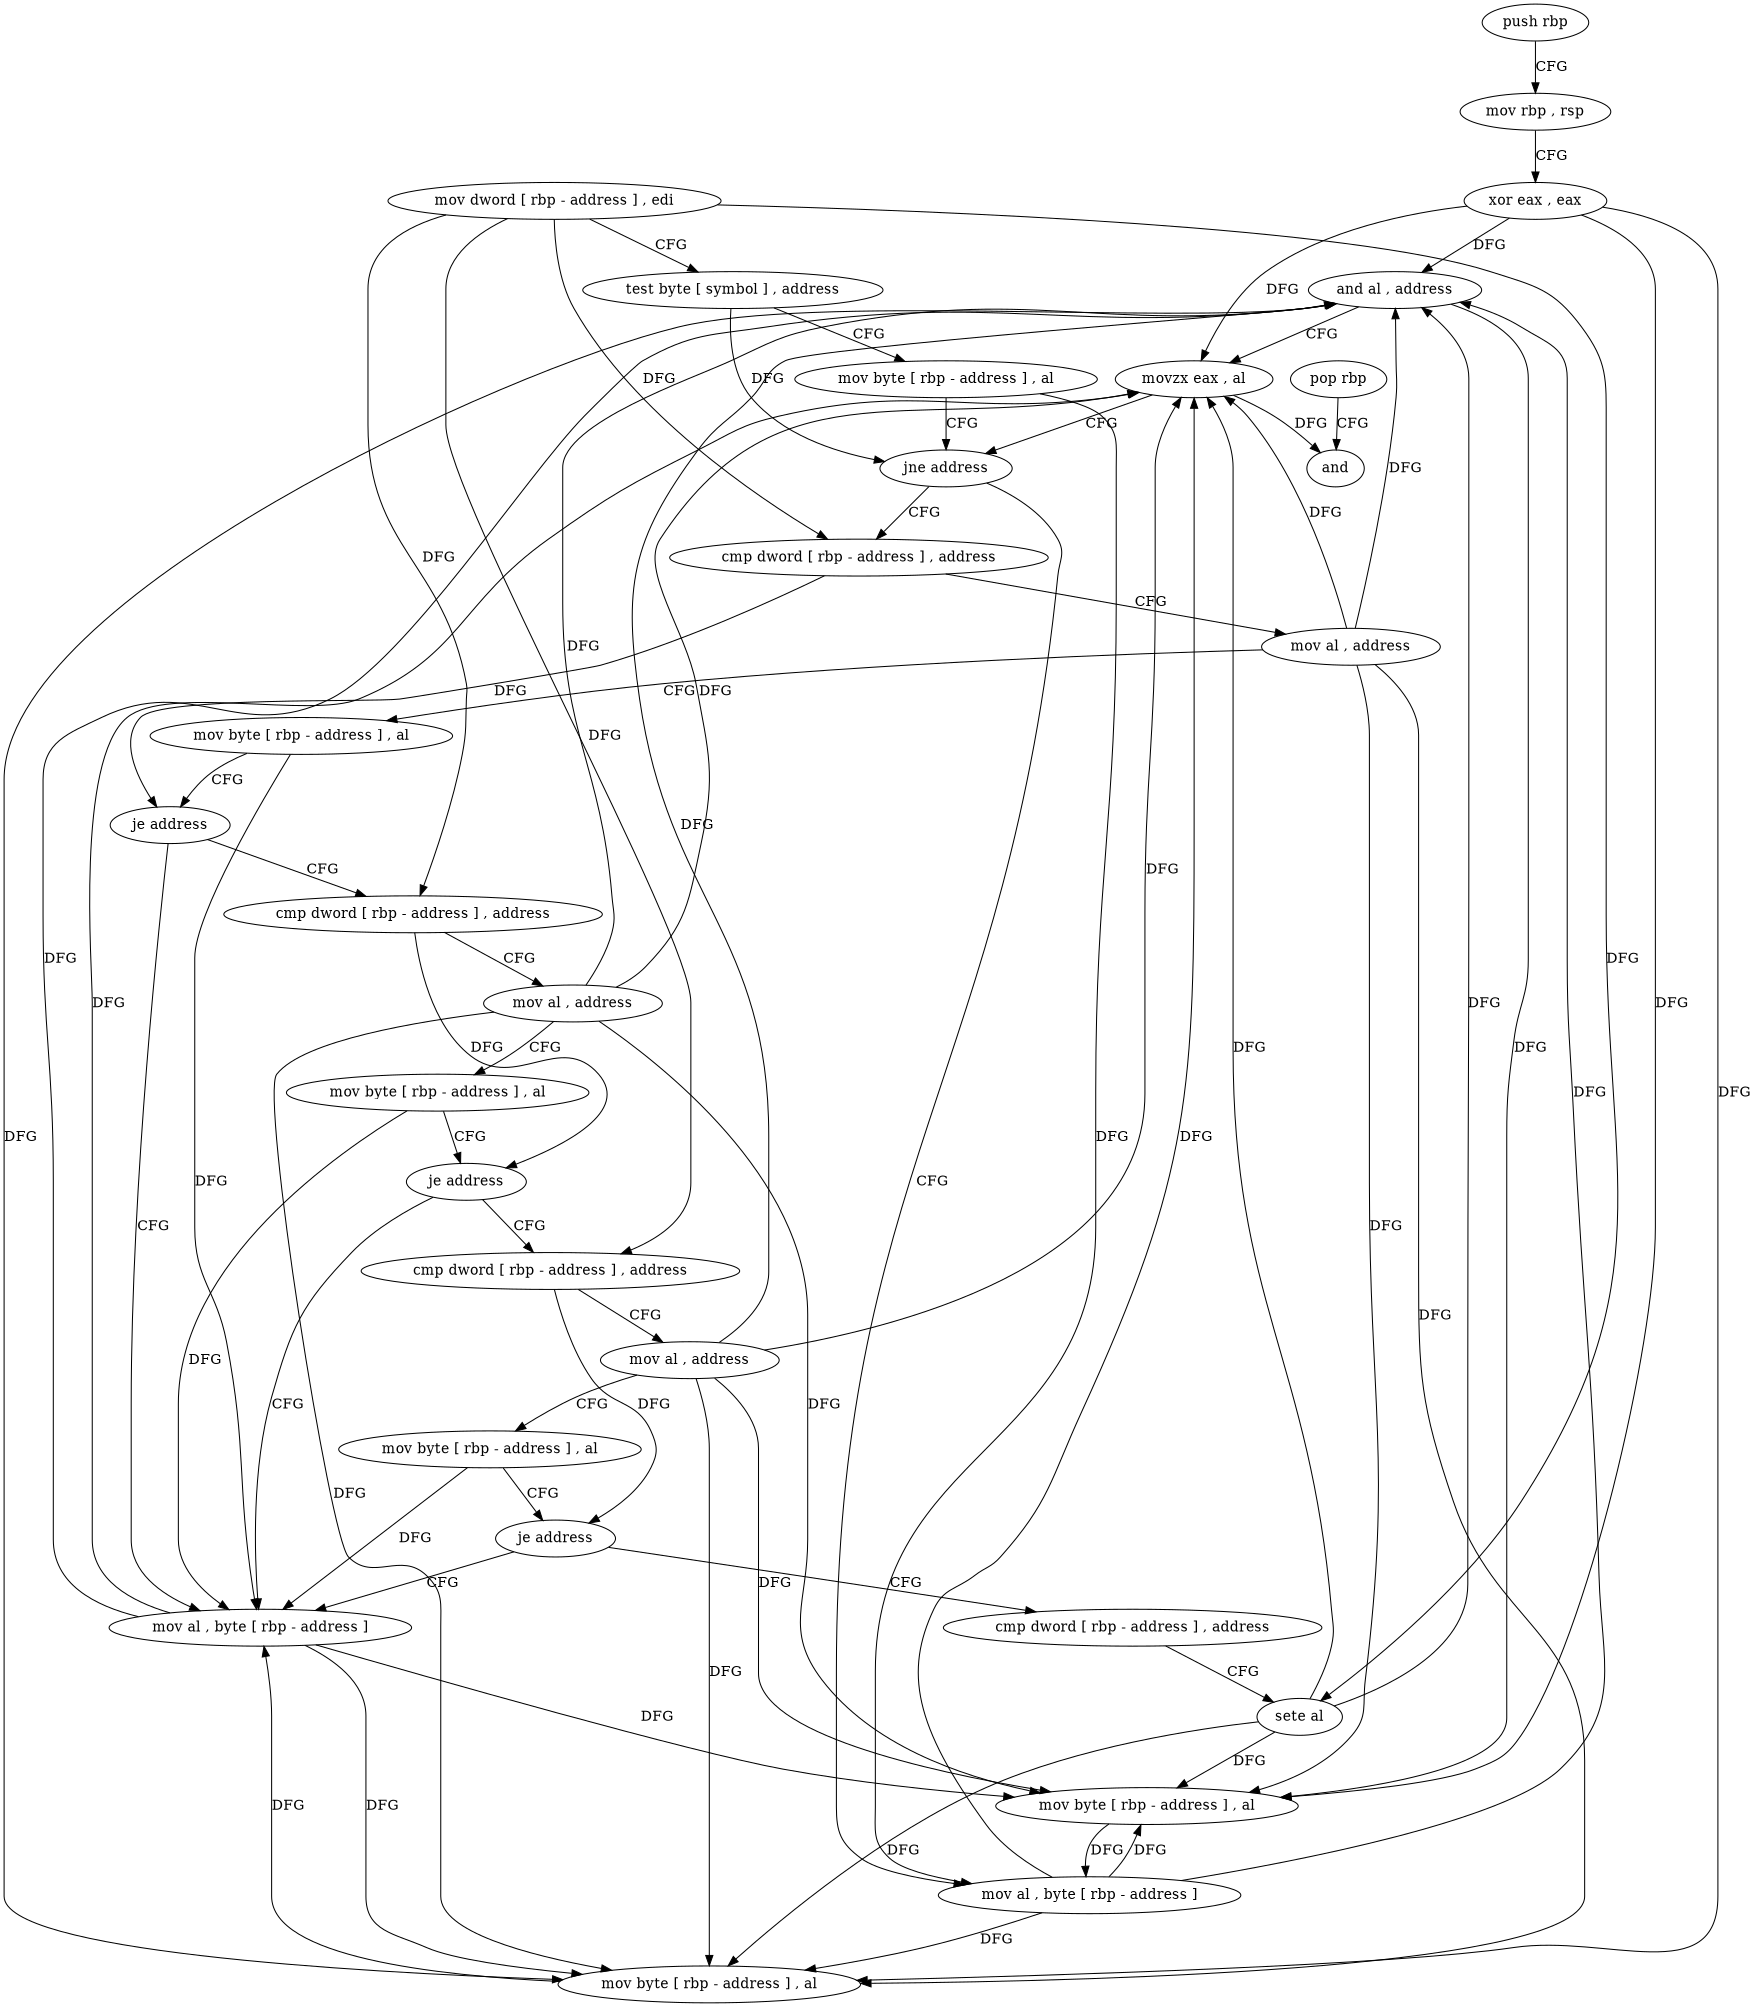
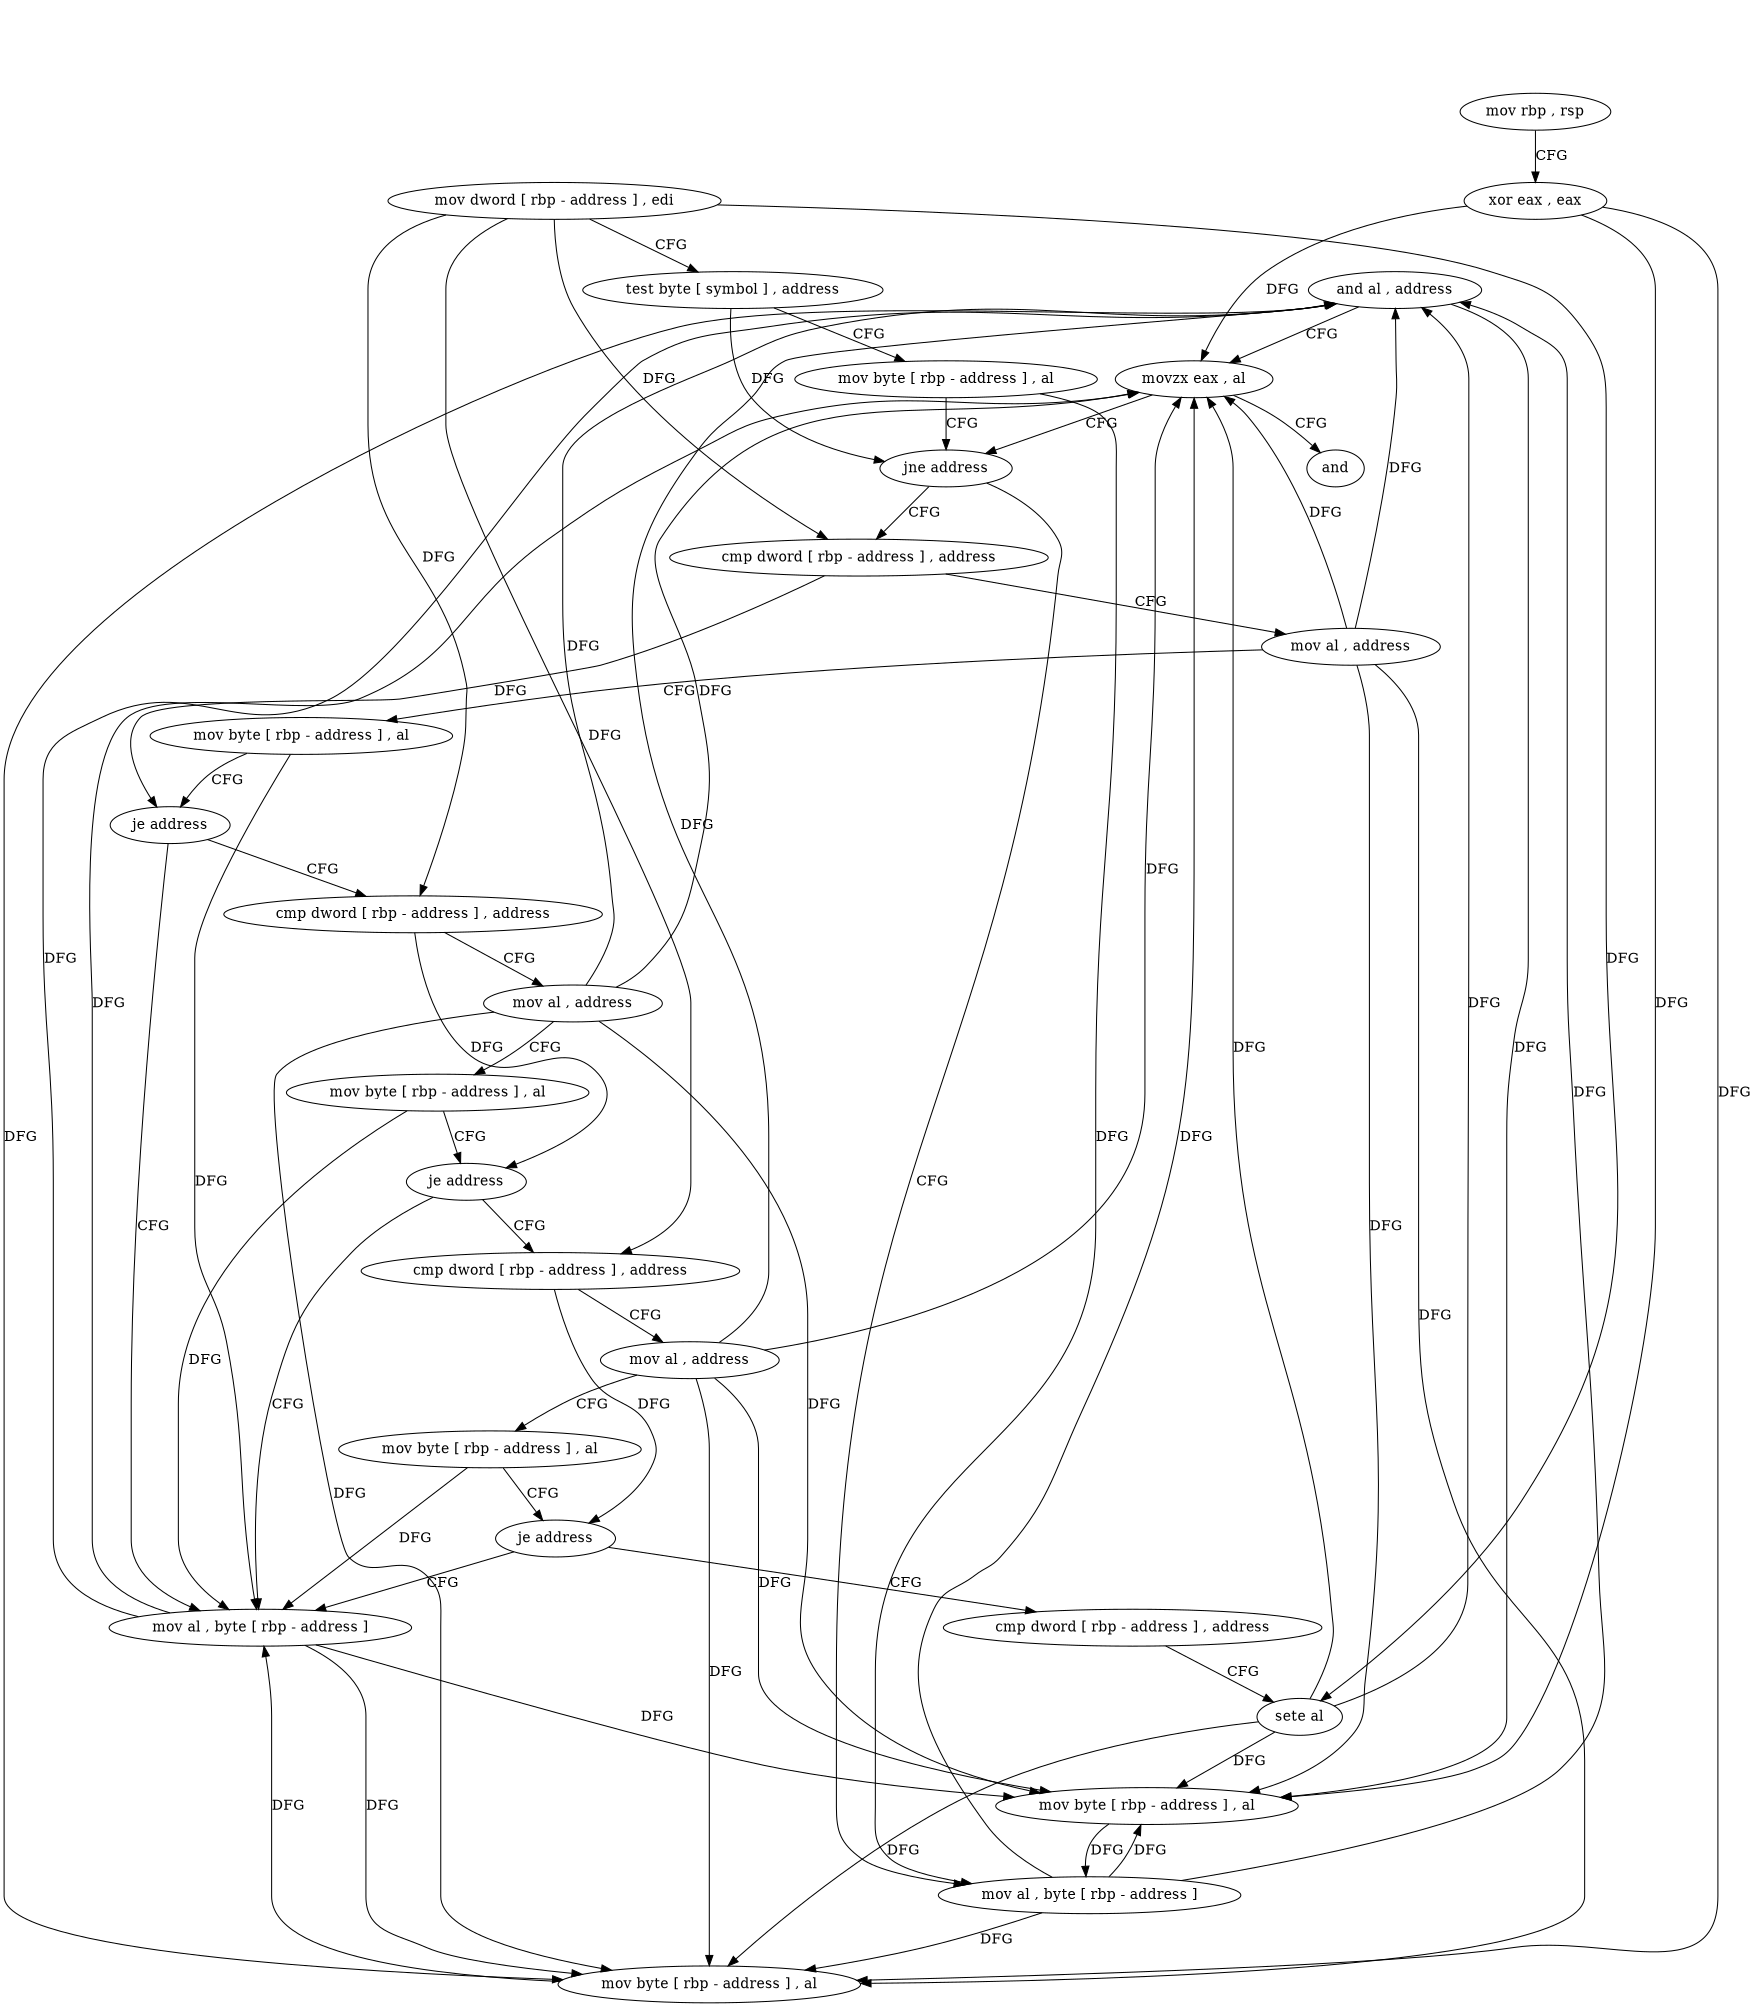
node "push rbp": removed
edge "xor eax , eax" -> "and al , address": removed, label "DFG"
node "pop rbp": removed
edge "movzx eax , al" -> "and": label "DFG" -> "CFG"
